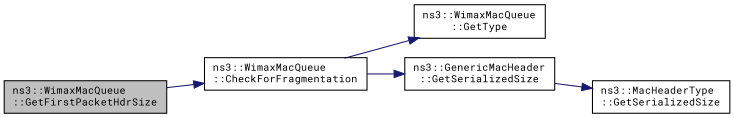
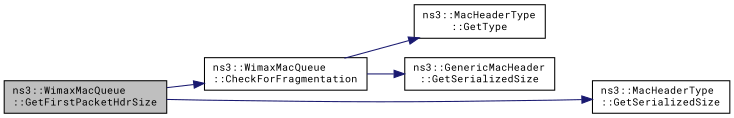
node "ns3::WimaxMacQueue ::GetType": label "ns3::WimaxMacQueue ::GetType" -> "ns3::MacHeaderType ::GetType"
edge "ns3::GenericMacHeader ::GetSerializedSize" -> "ns3::MacHeaderType ::GetSerializedSize": now "ns3::WimaxMacQueue ::GetFirstPacketHdrSize" -> "ns3::MacHeaderType ::GetSerializedSize"
